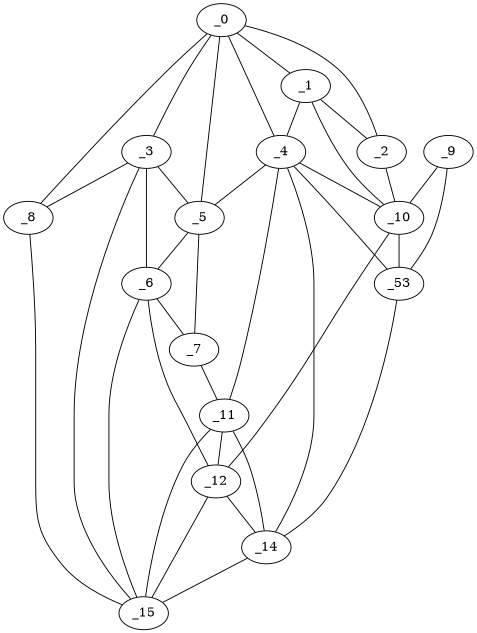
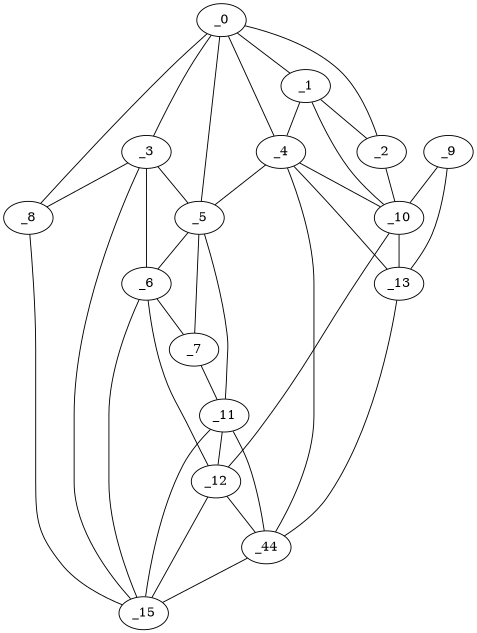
node "_53": label "_53" -> "_13"
edge "_4" -- "_11": now "_5" -- "_11"
node "_14": label "_14" -> "_44"
